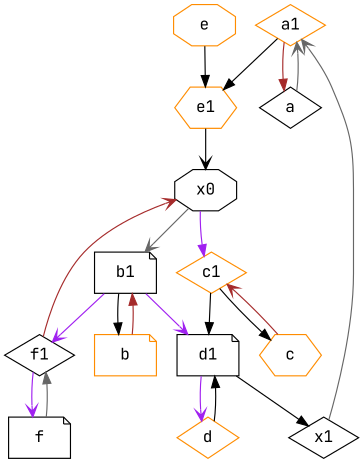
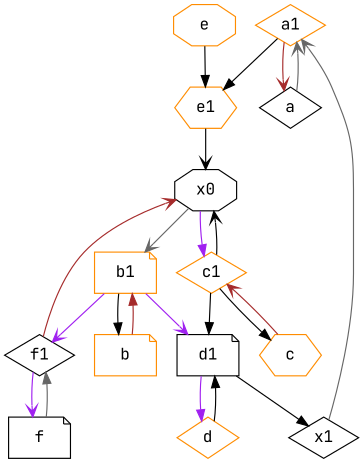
edge "a1" -> "a": arrowhead normal -> vee
edge "c1" -> "x0": added
node "b1": color black -> darkorange
edge "d1" -> "d": arrowhead vee -> normal
